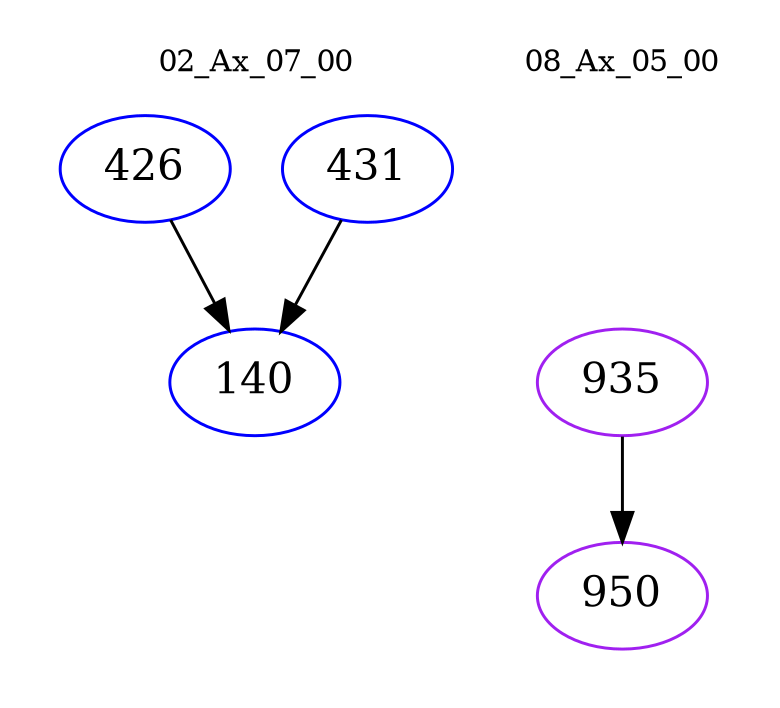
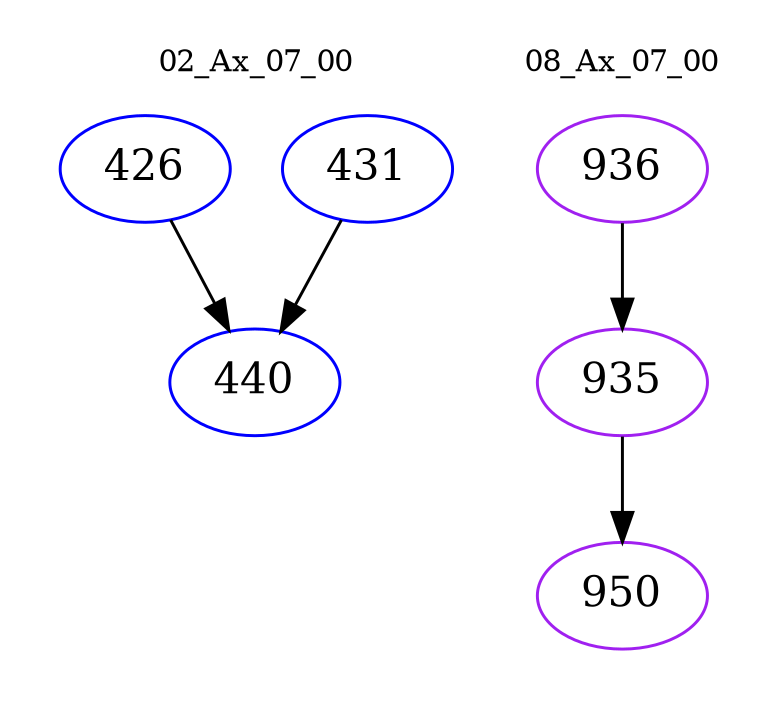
cluster "08_Ax_05_00": label "08_Ax_05_00" -> "08_Ax_07_00"
node "936": added
node "140": label "140" -> "440"
